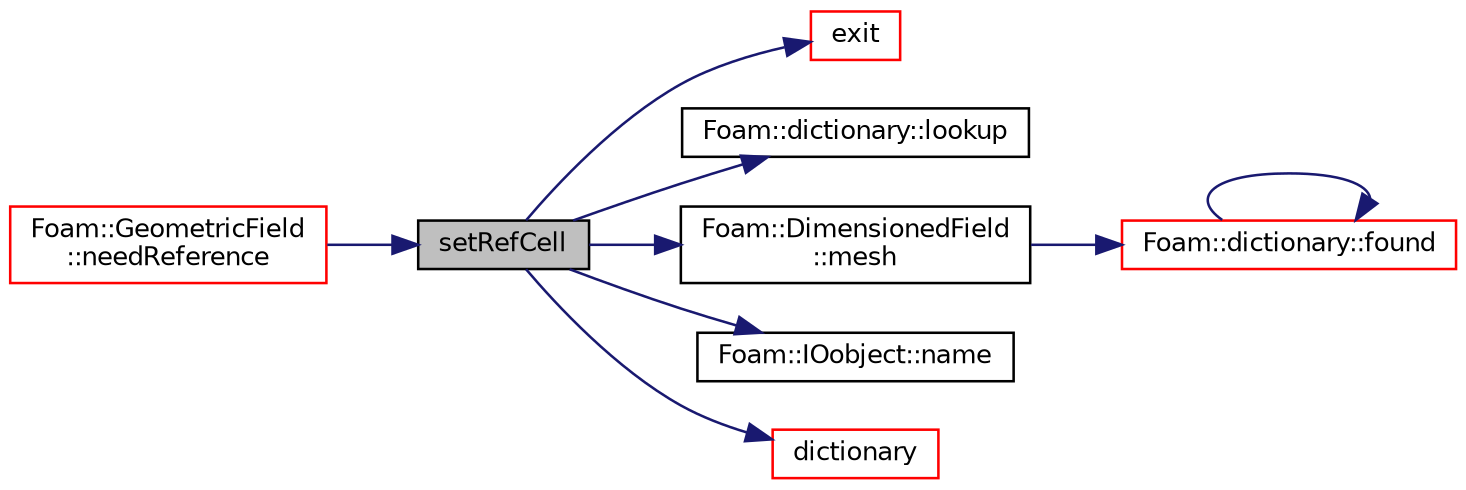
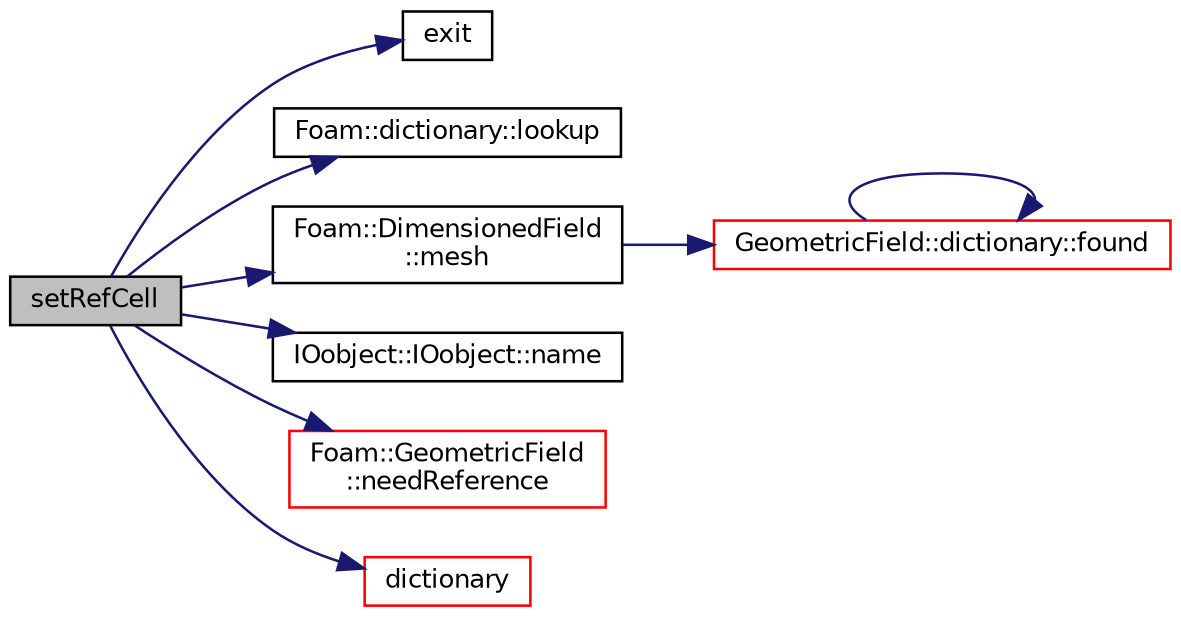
node "exit": color red -> black
edge "Foam::GeometricField ::needReference" -> "setRefCell": reversed
node "Foam::dictionary::found": label "Foam::dictionary::found" -> "GeometricField::dictionary::found"
node "Foam::IOobject::name": label "Foam::IOobject::name" -> "IOobject::IOobject::name"
